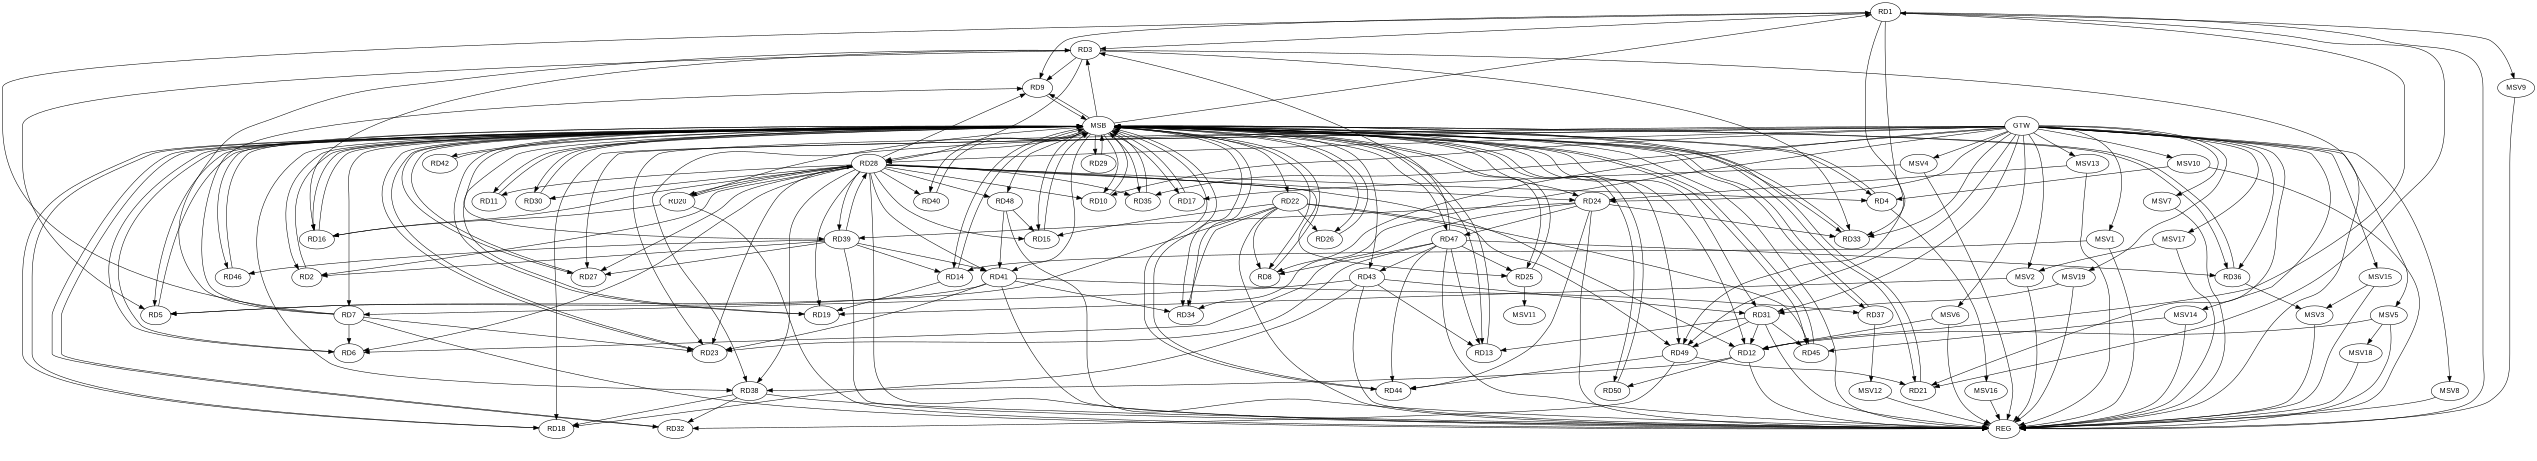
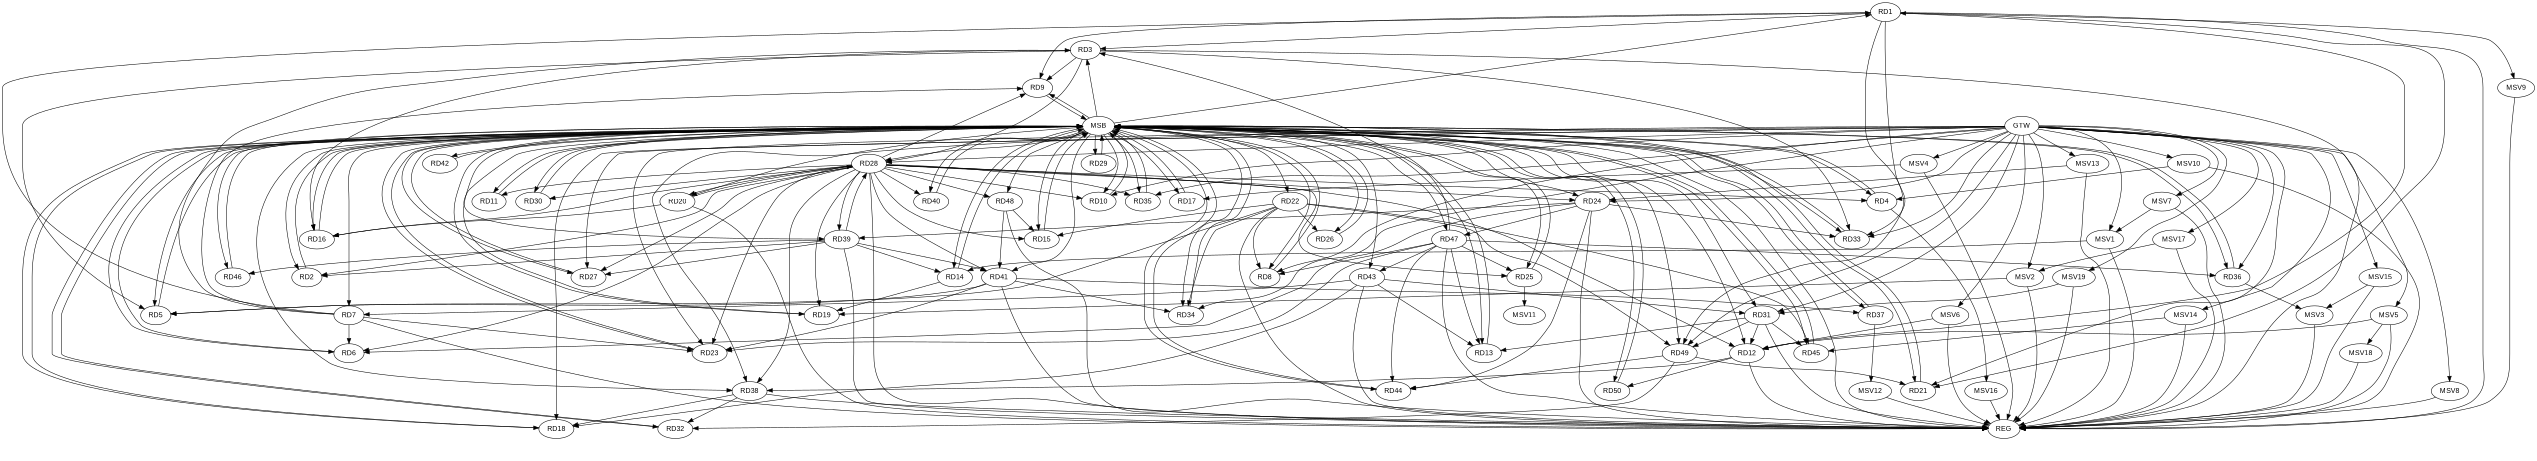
edge "MSV7" -> "MSV1": added
